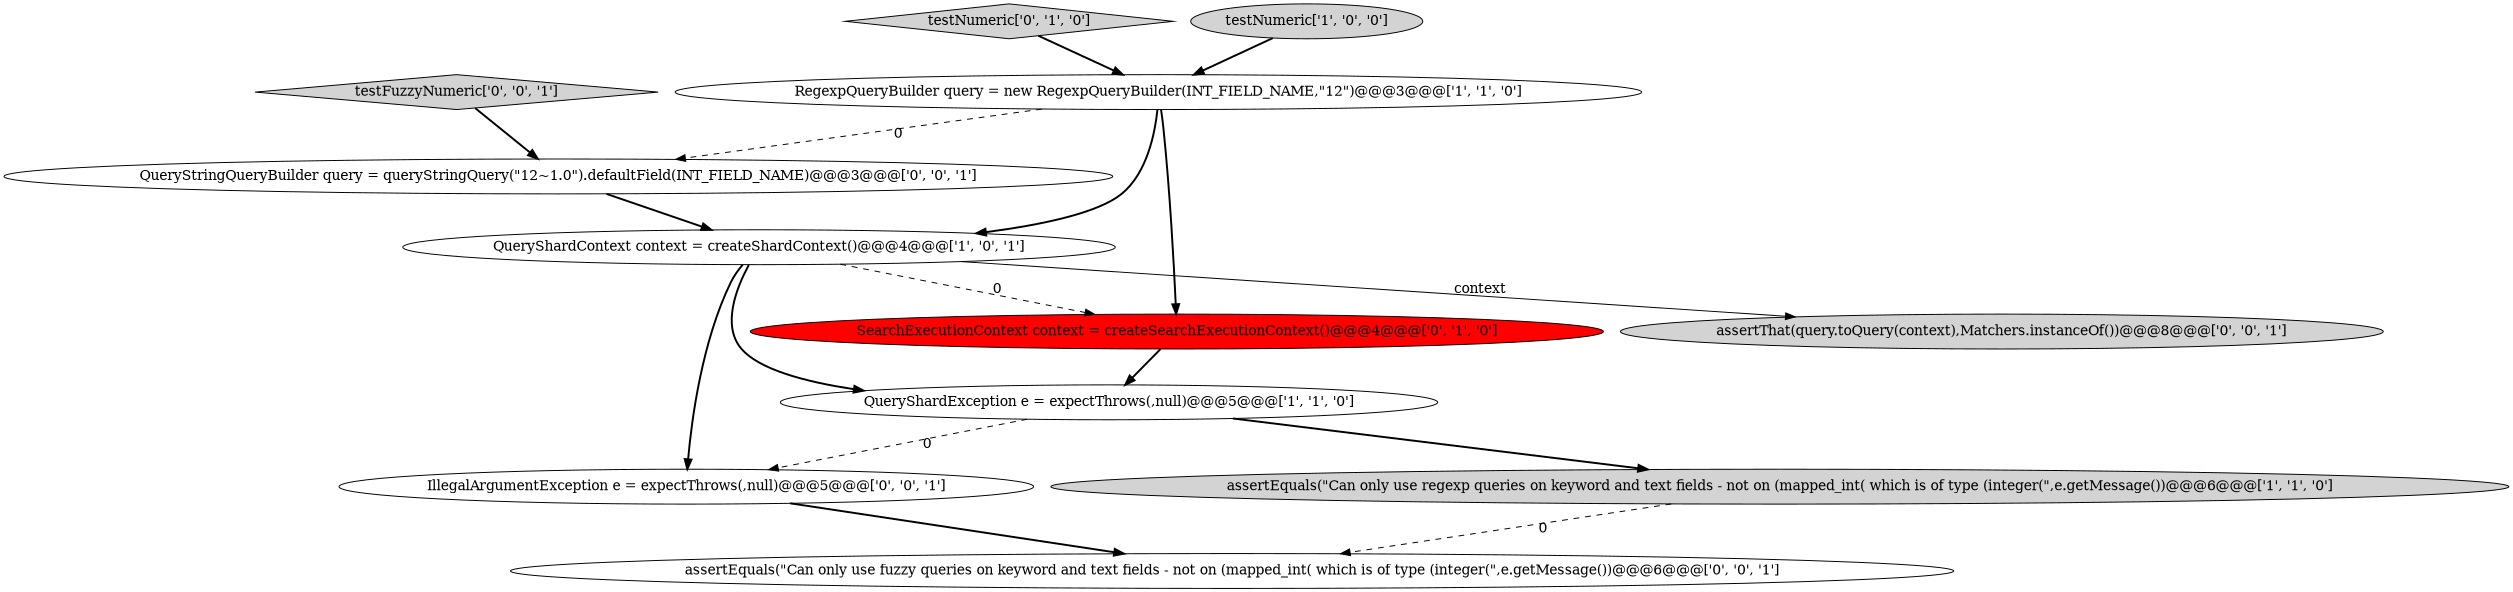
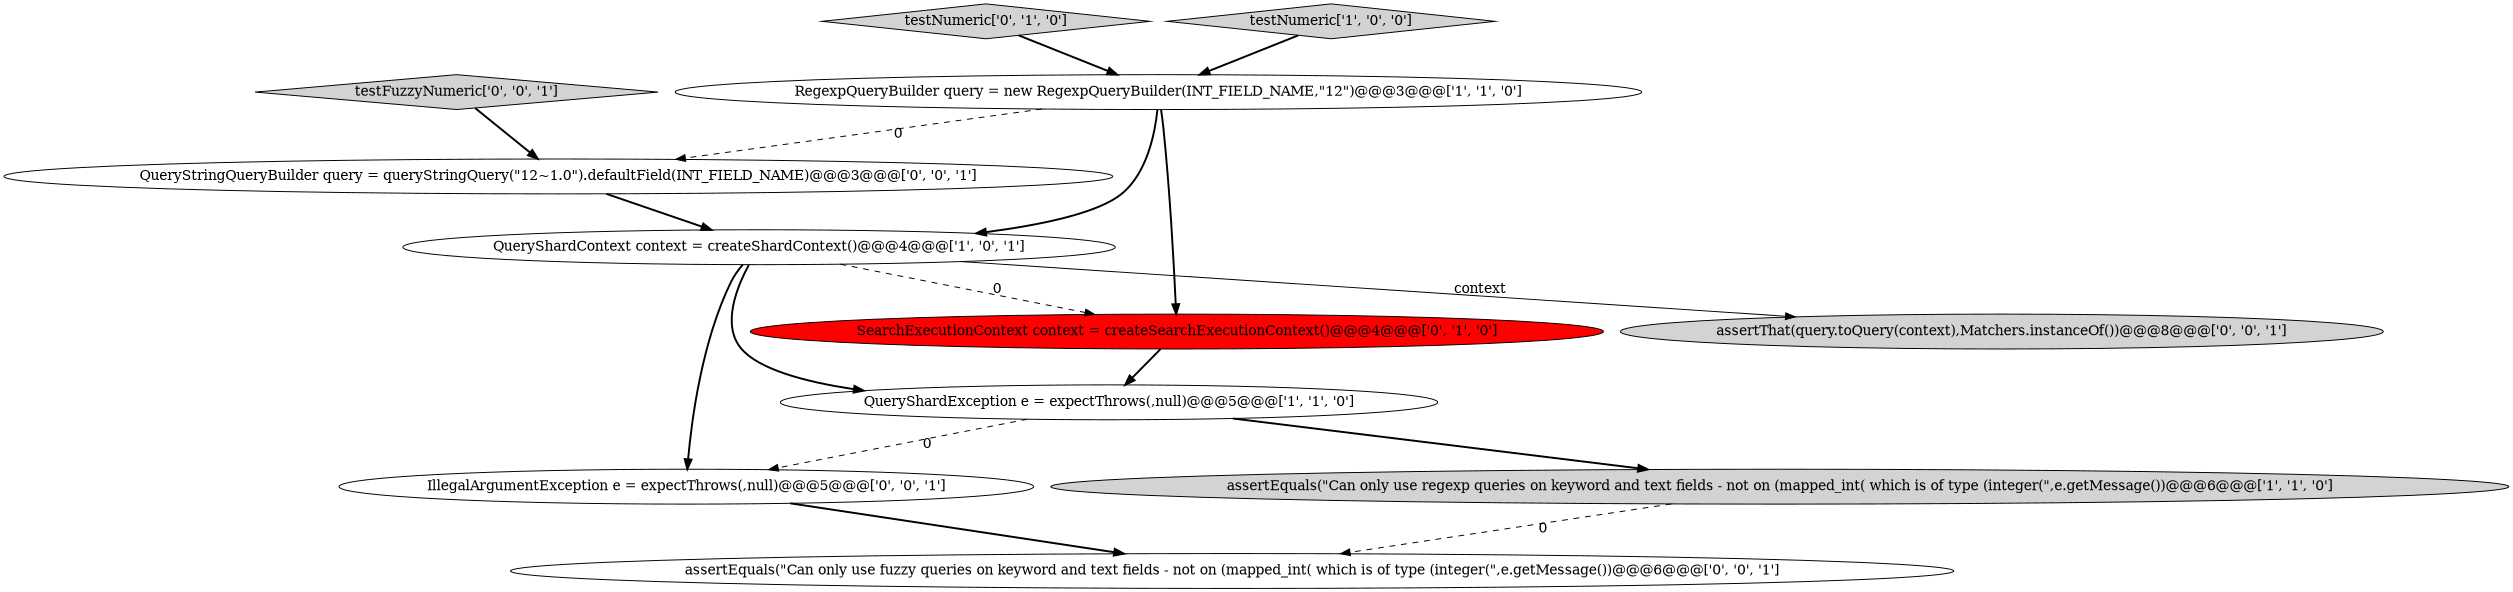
node "testNumeric['1', '0', '0']": shape ellipse -> diamond
